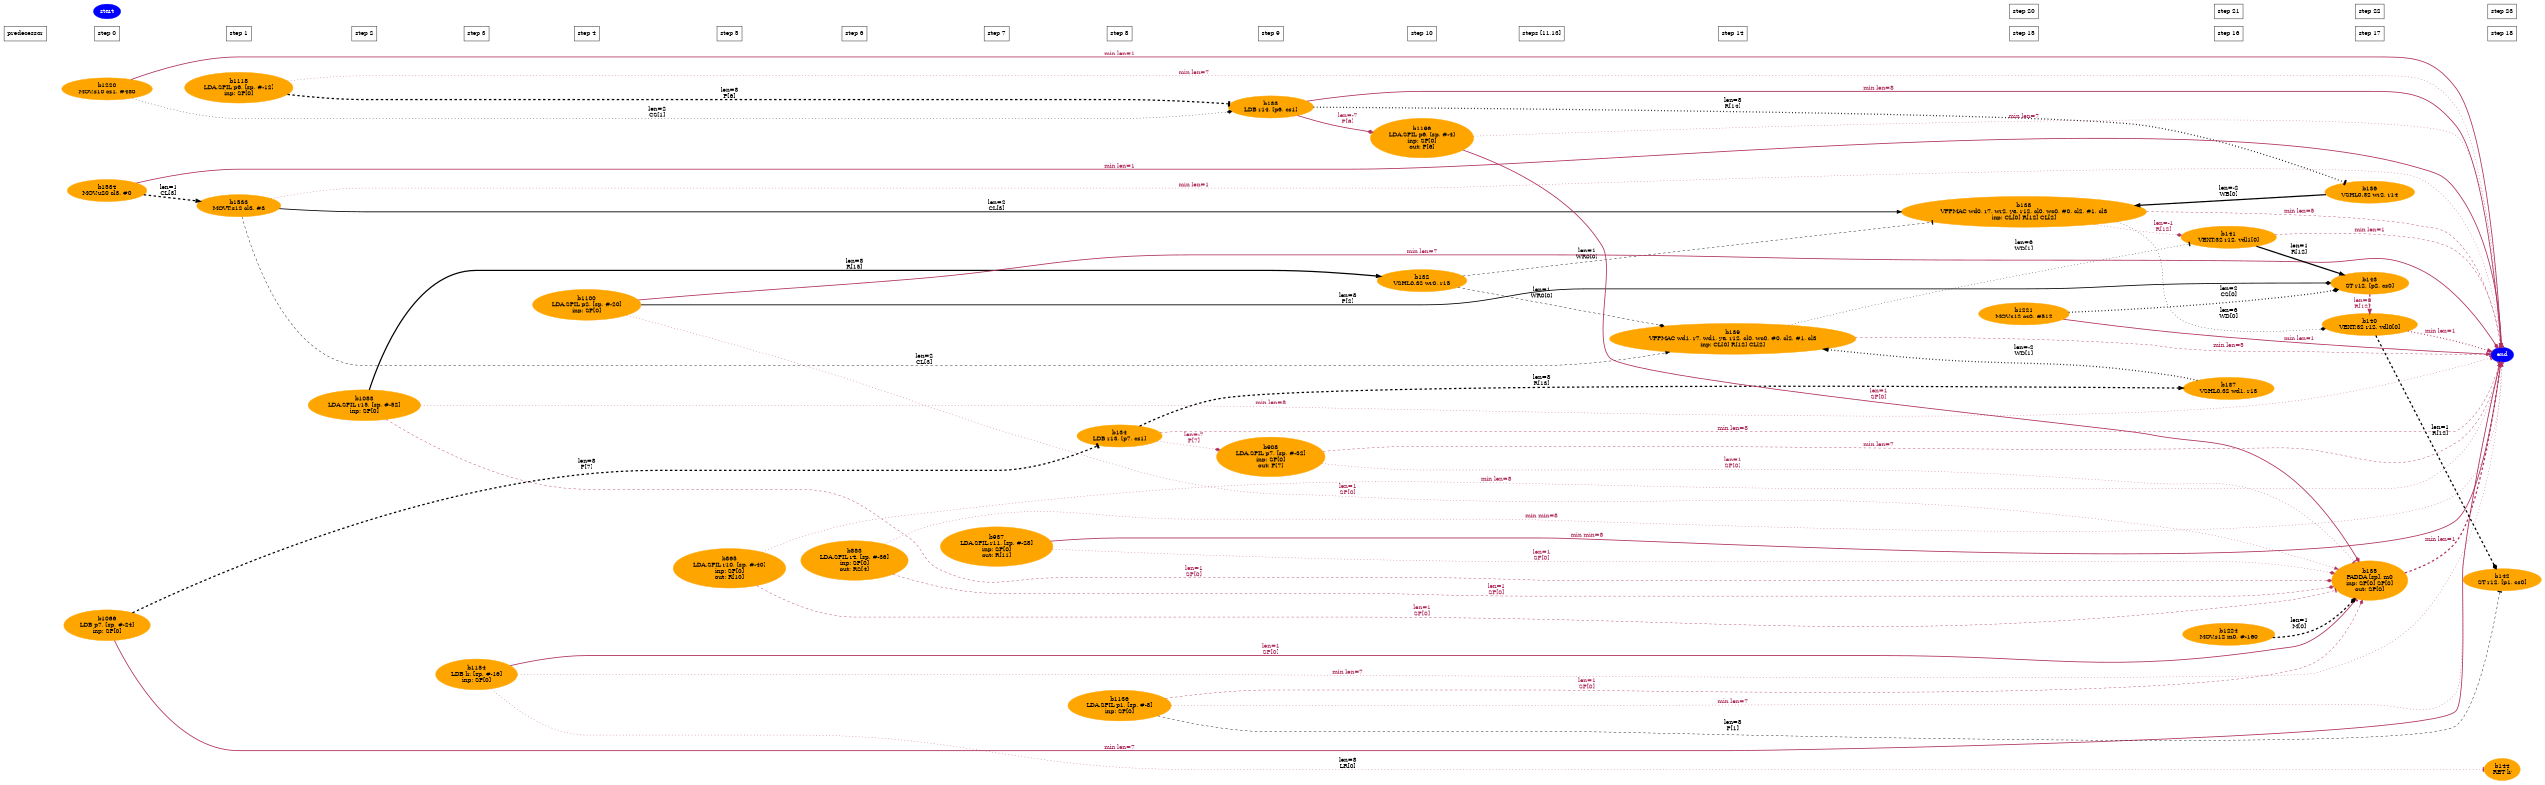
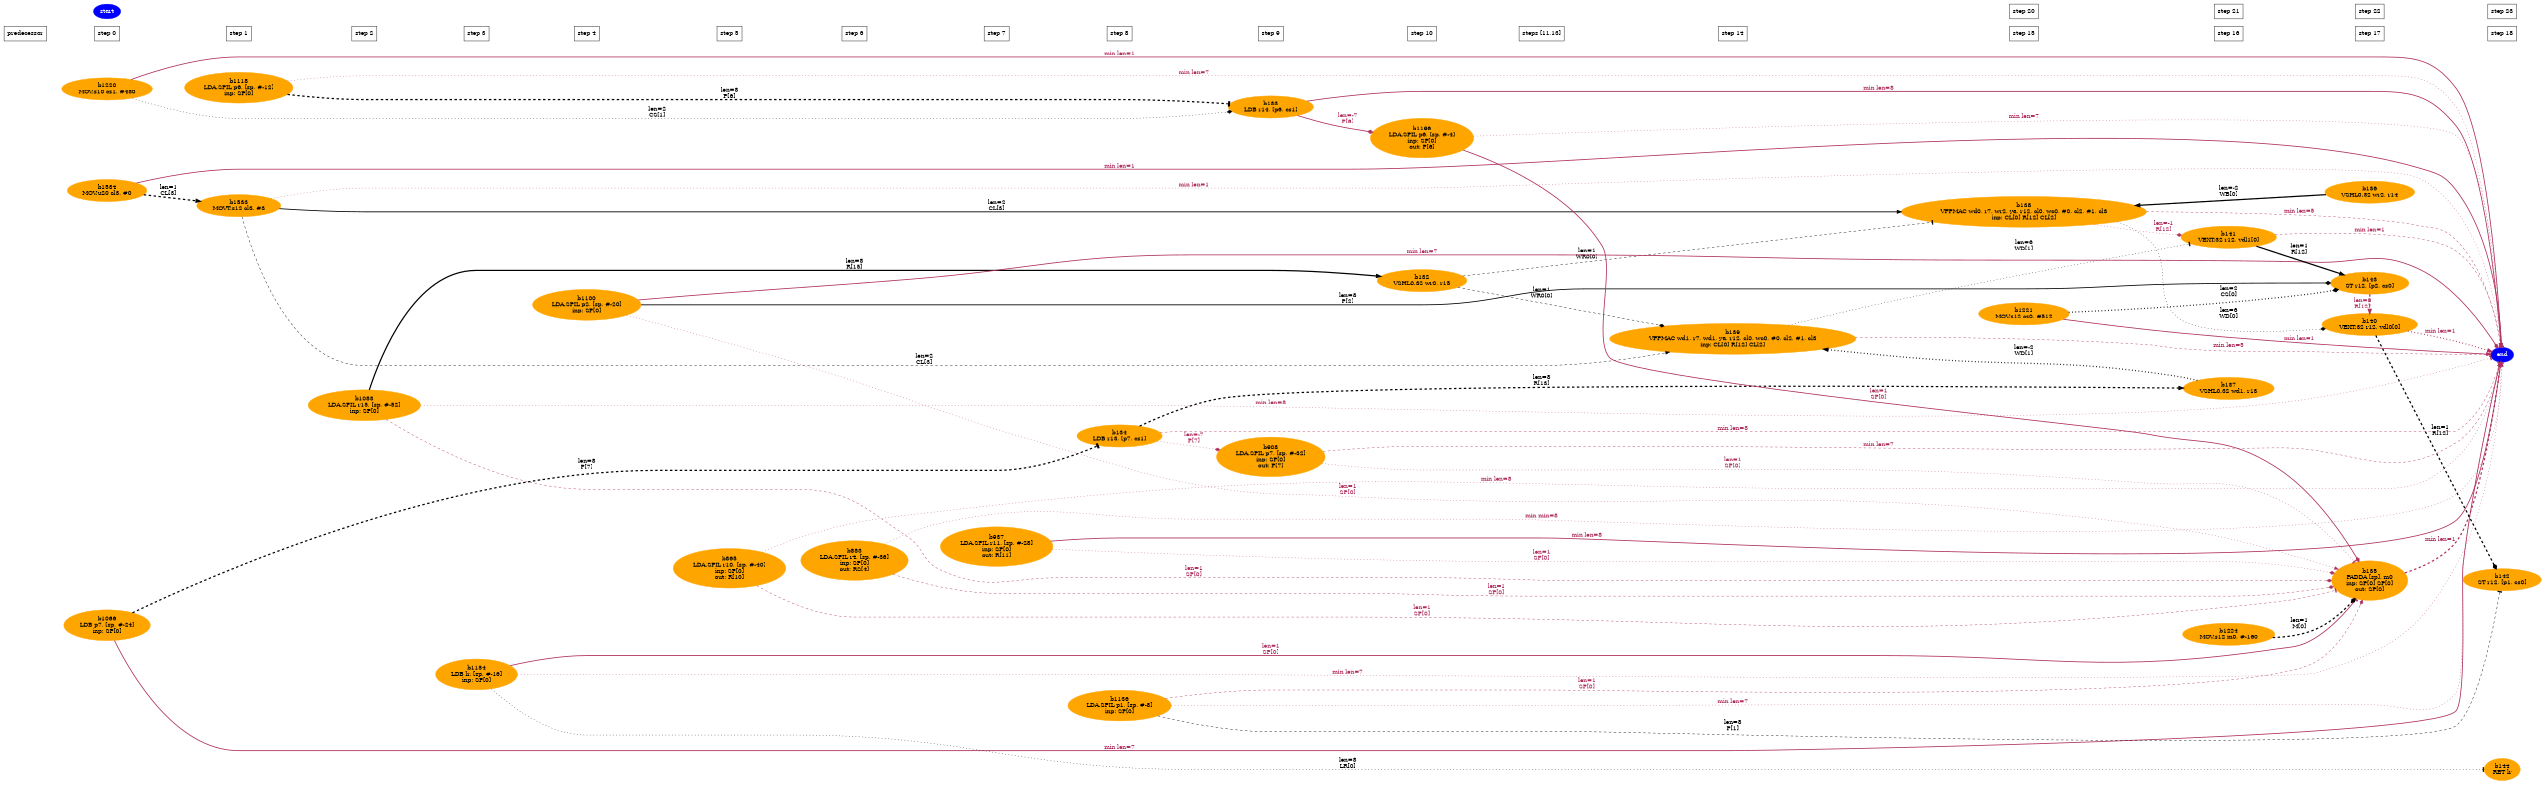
edge "b133 LDB r14, [p6, cs1]" -> "b136 VSHL0.32 wr2, r14": removed, label "len=8 R[14]"
edge "b937 LDA.SPIL r11, [sp, #-28] inp: SP[0] out: R[11]" -> "end": label "min min=8" -> "min len=8"
edge "b1154 LDB lr, [sp, #-16] inp: SP[0]" -> "b144 RET lr": color maroon -> black
